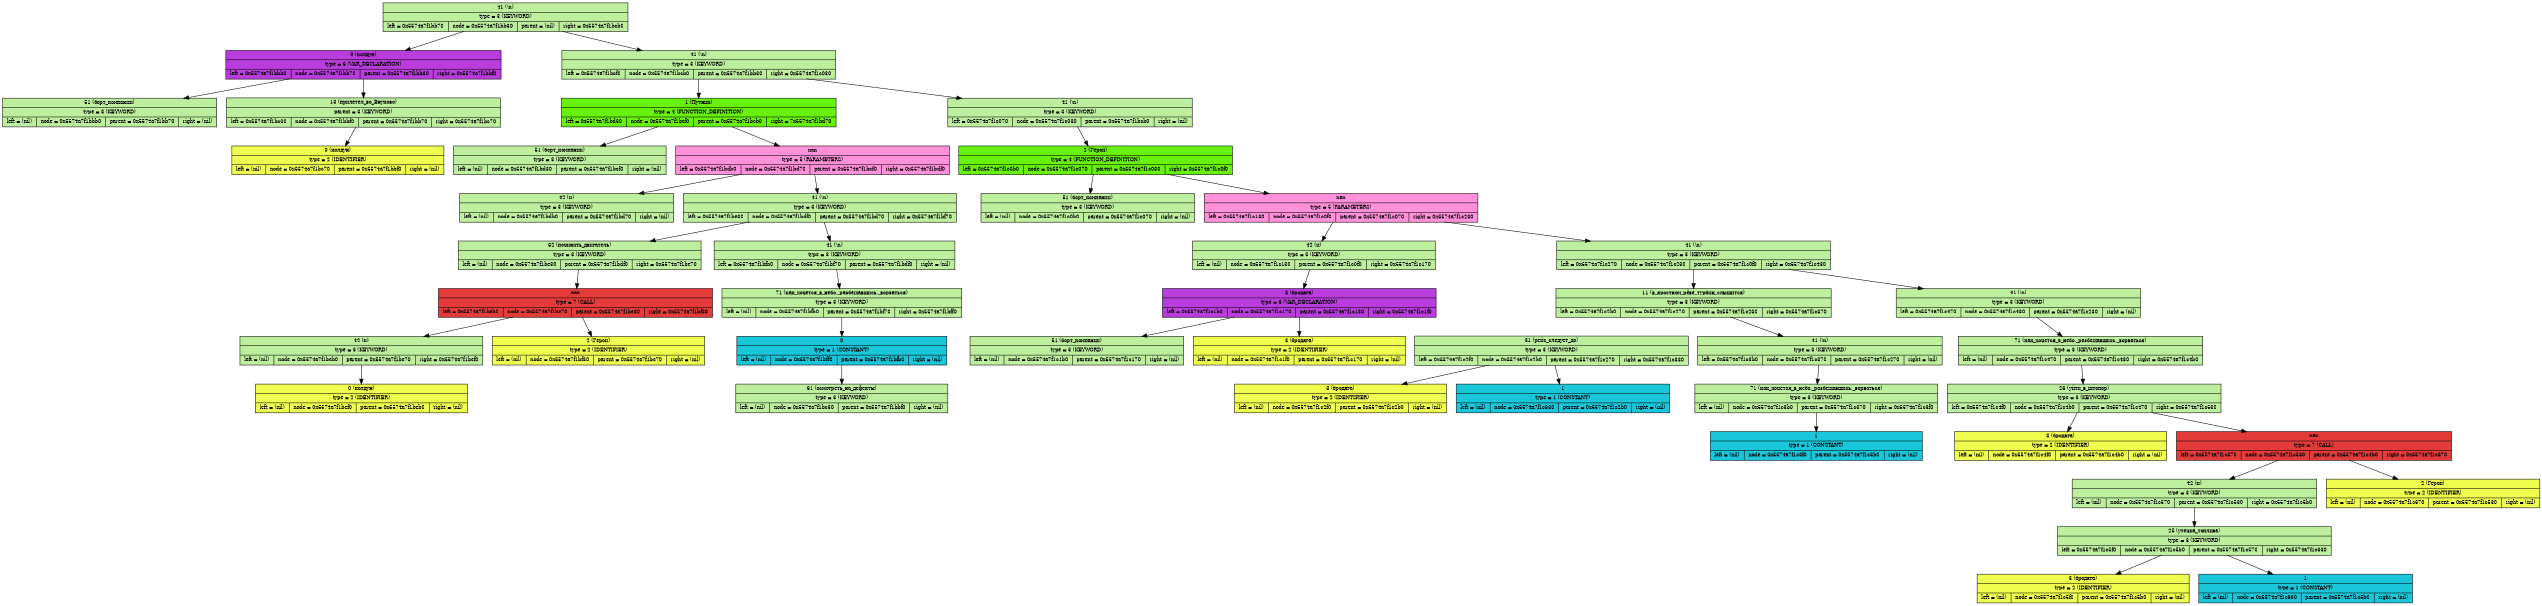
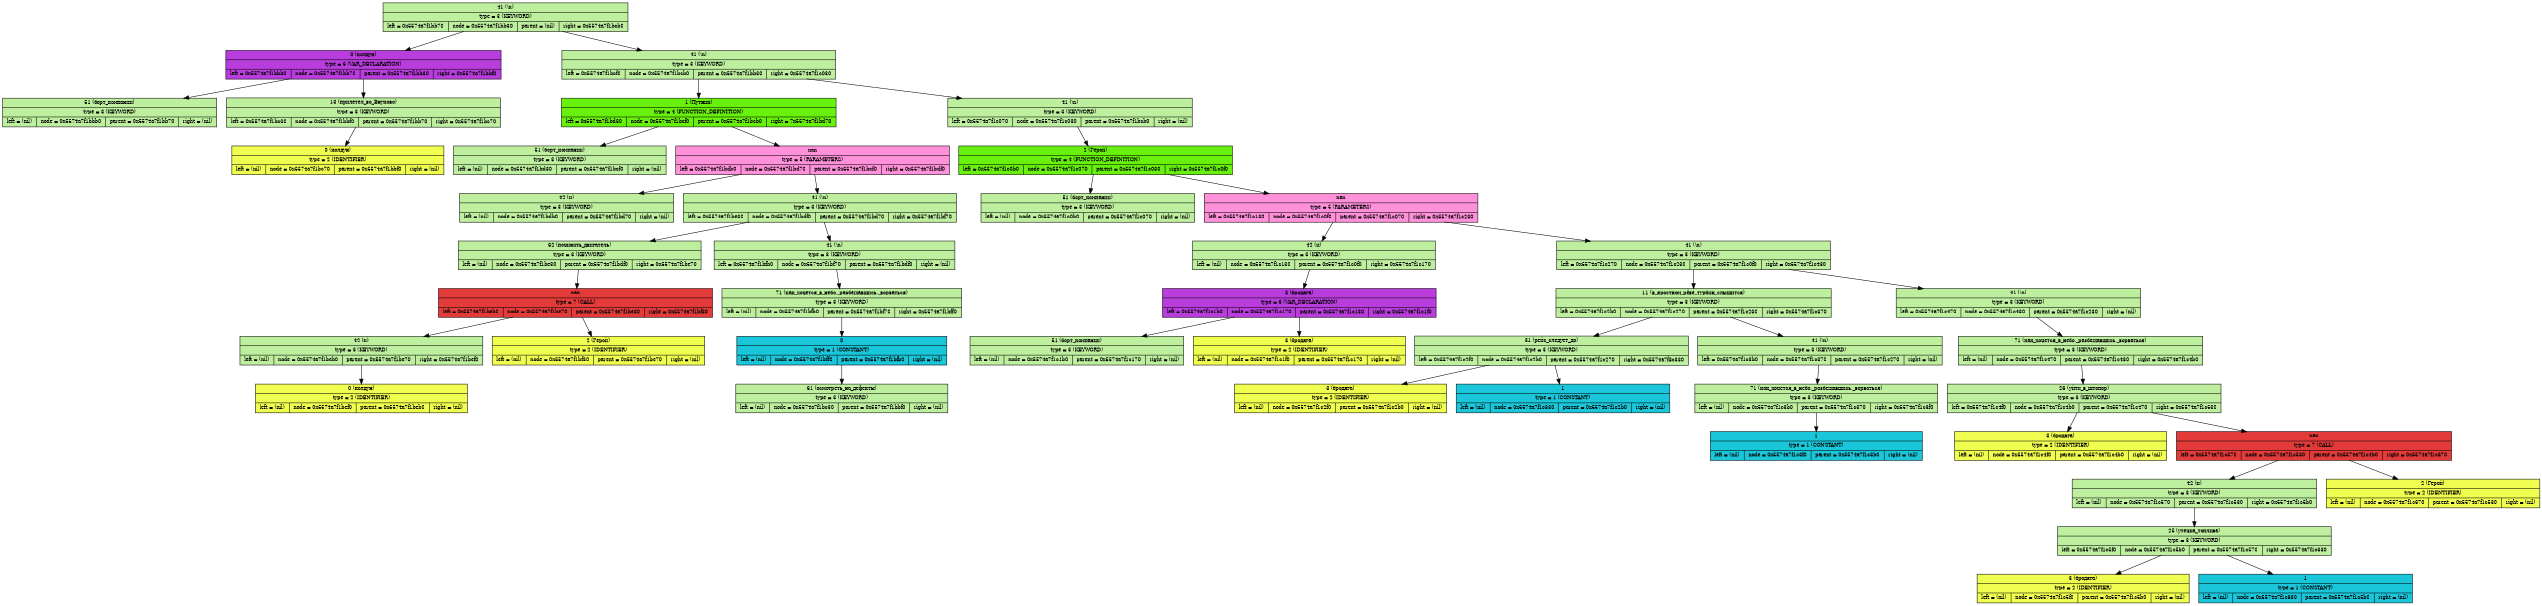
node "13 (прилетел_во_Внуково)": text "parent = 3 (KEYWORD)" -> "type = 3 (KEYWORD)"
edge "11 (в_яростном_рёве_турбин_слышится)" -> "31 (рейс_следует_до)": added
node "31 (рейс_следует_до)": text "right = 0x5574a7f1c330" -> "right = 0x5574a7f8c330"
